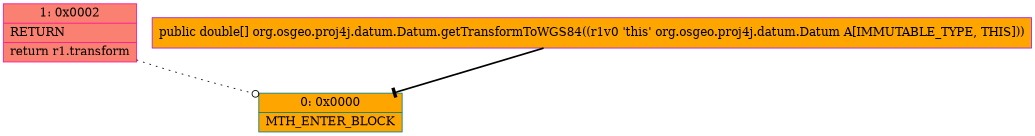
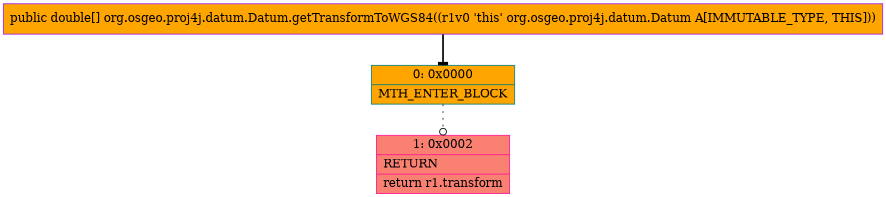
edge "1: 0x0002" -> "0: 0x0000": reversed
